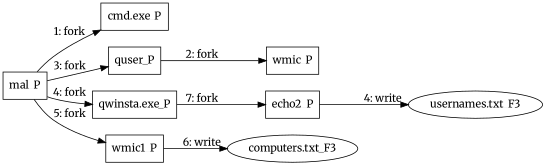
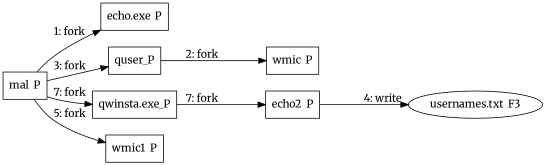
node "cmd.exe_P": label "cmd.exe_P" -> "echo.exe_P"
edge "mal_P" -> "qwinsta.exe_P": label "4: fork" -> "7: fork"
node "computers.txt_F3": removed
